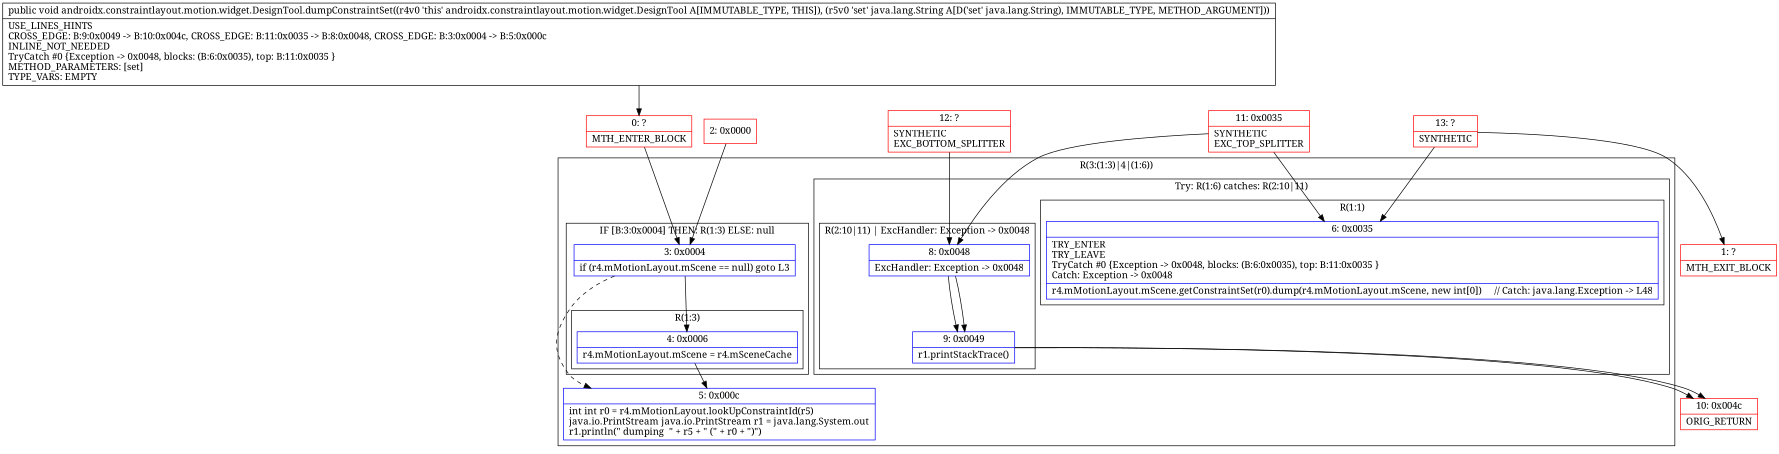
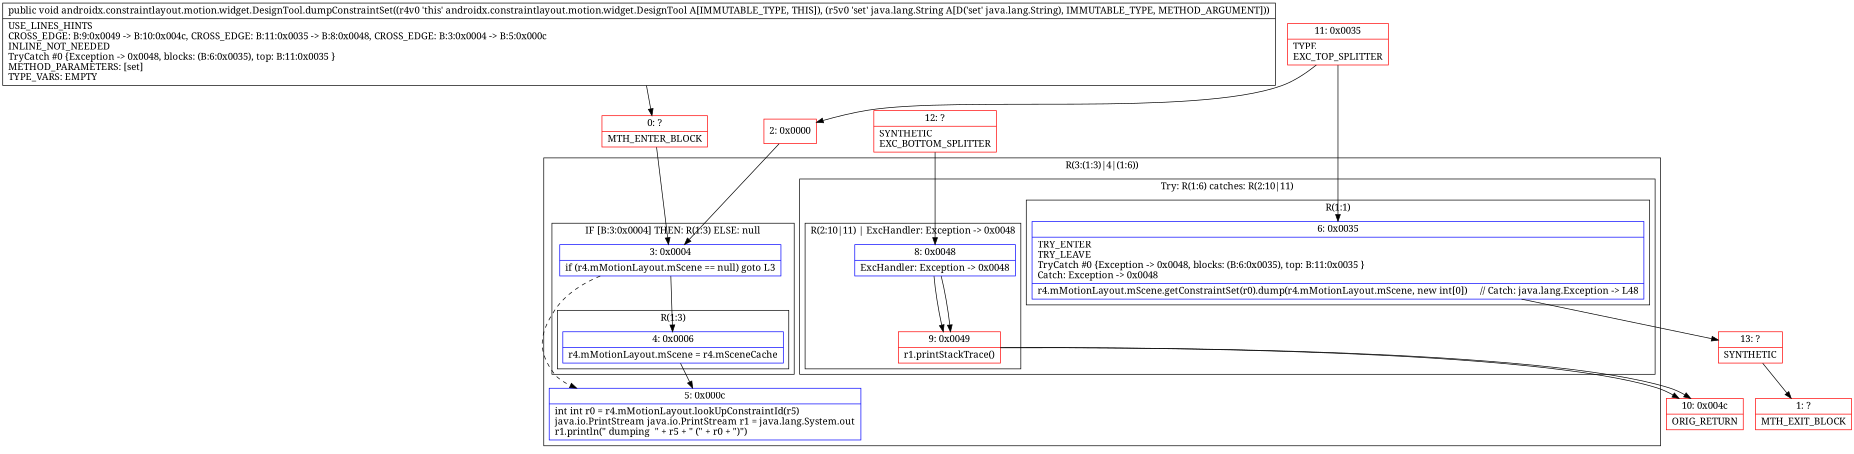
node "11: 0x0035": text "SYNTHETIC" -> "TYPE"
edge "11: 0x0035" -> "8: 0x0048": now "11: 0x0035" -> "2: 0x0000"
edge "13: ?" -> "6: 0x0035": reversed
node "9: 0x0049": color blue -> red
